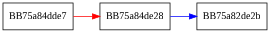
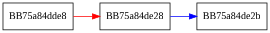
node "BB75a84dde7": label "BB75a84dde7" -> "BB75a84dde8"
node "BB75a82de2b": label "BB75a82de2b" -> "BB75a84de2b"
